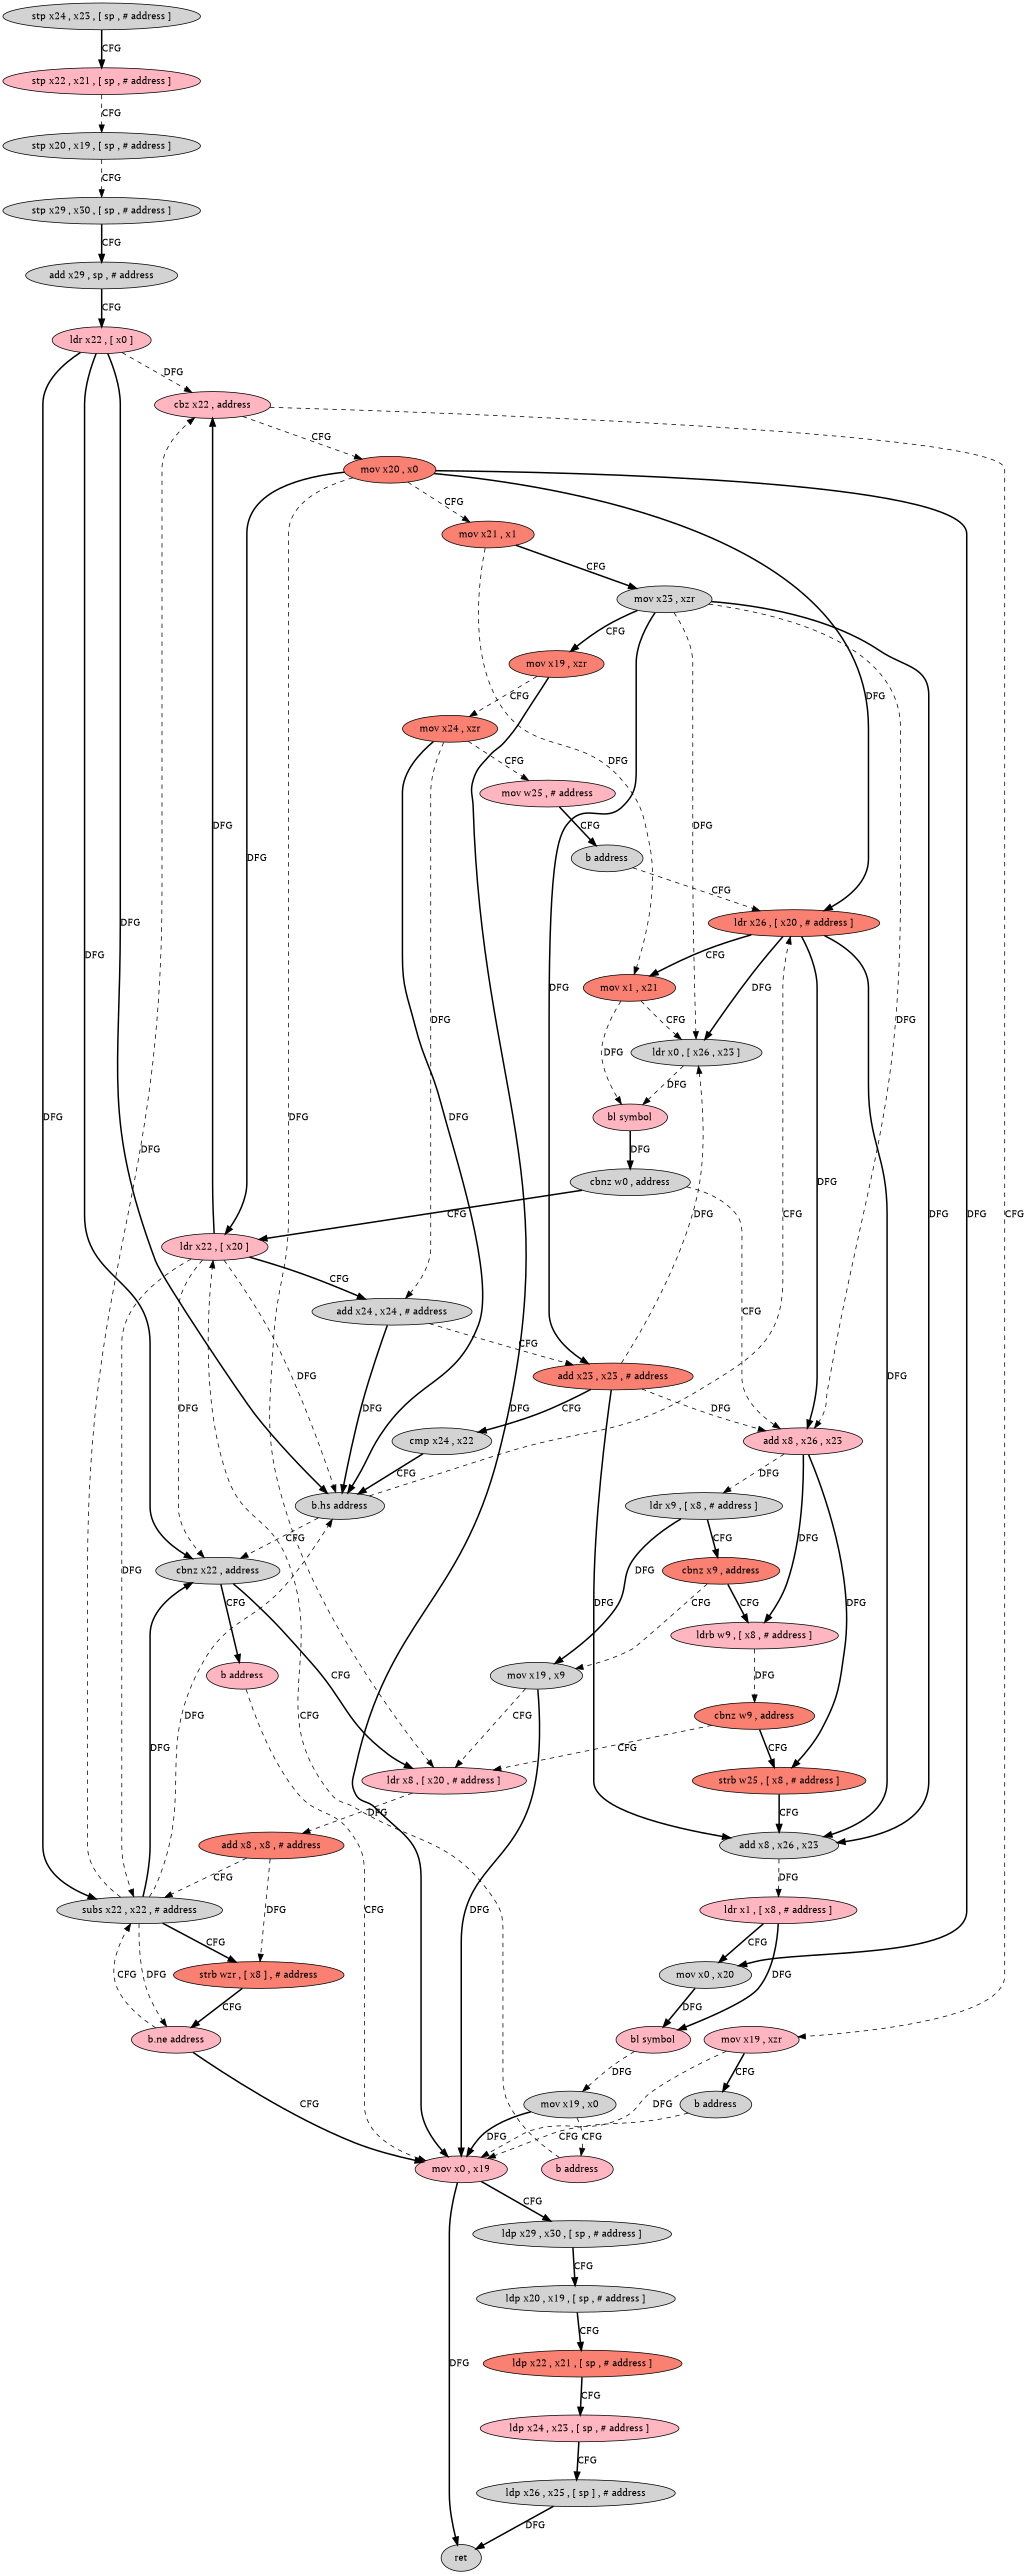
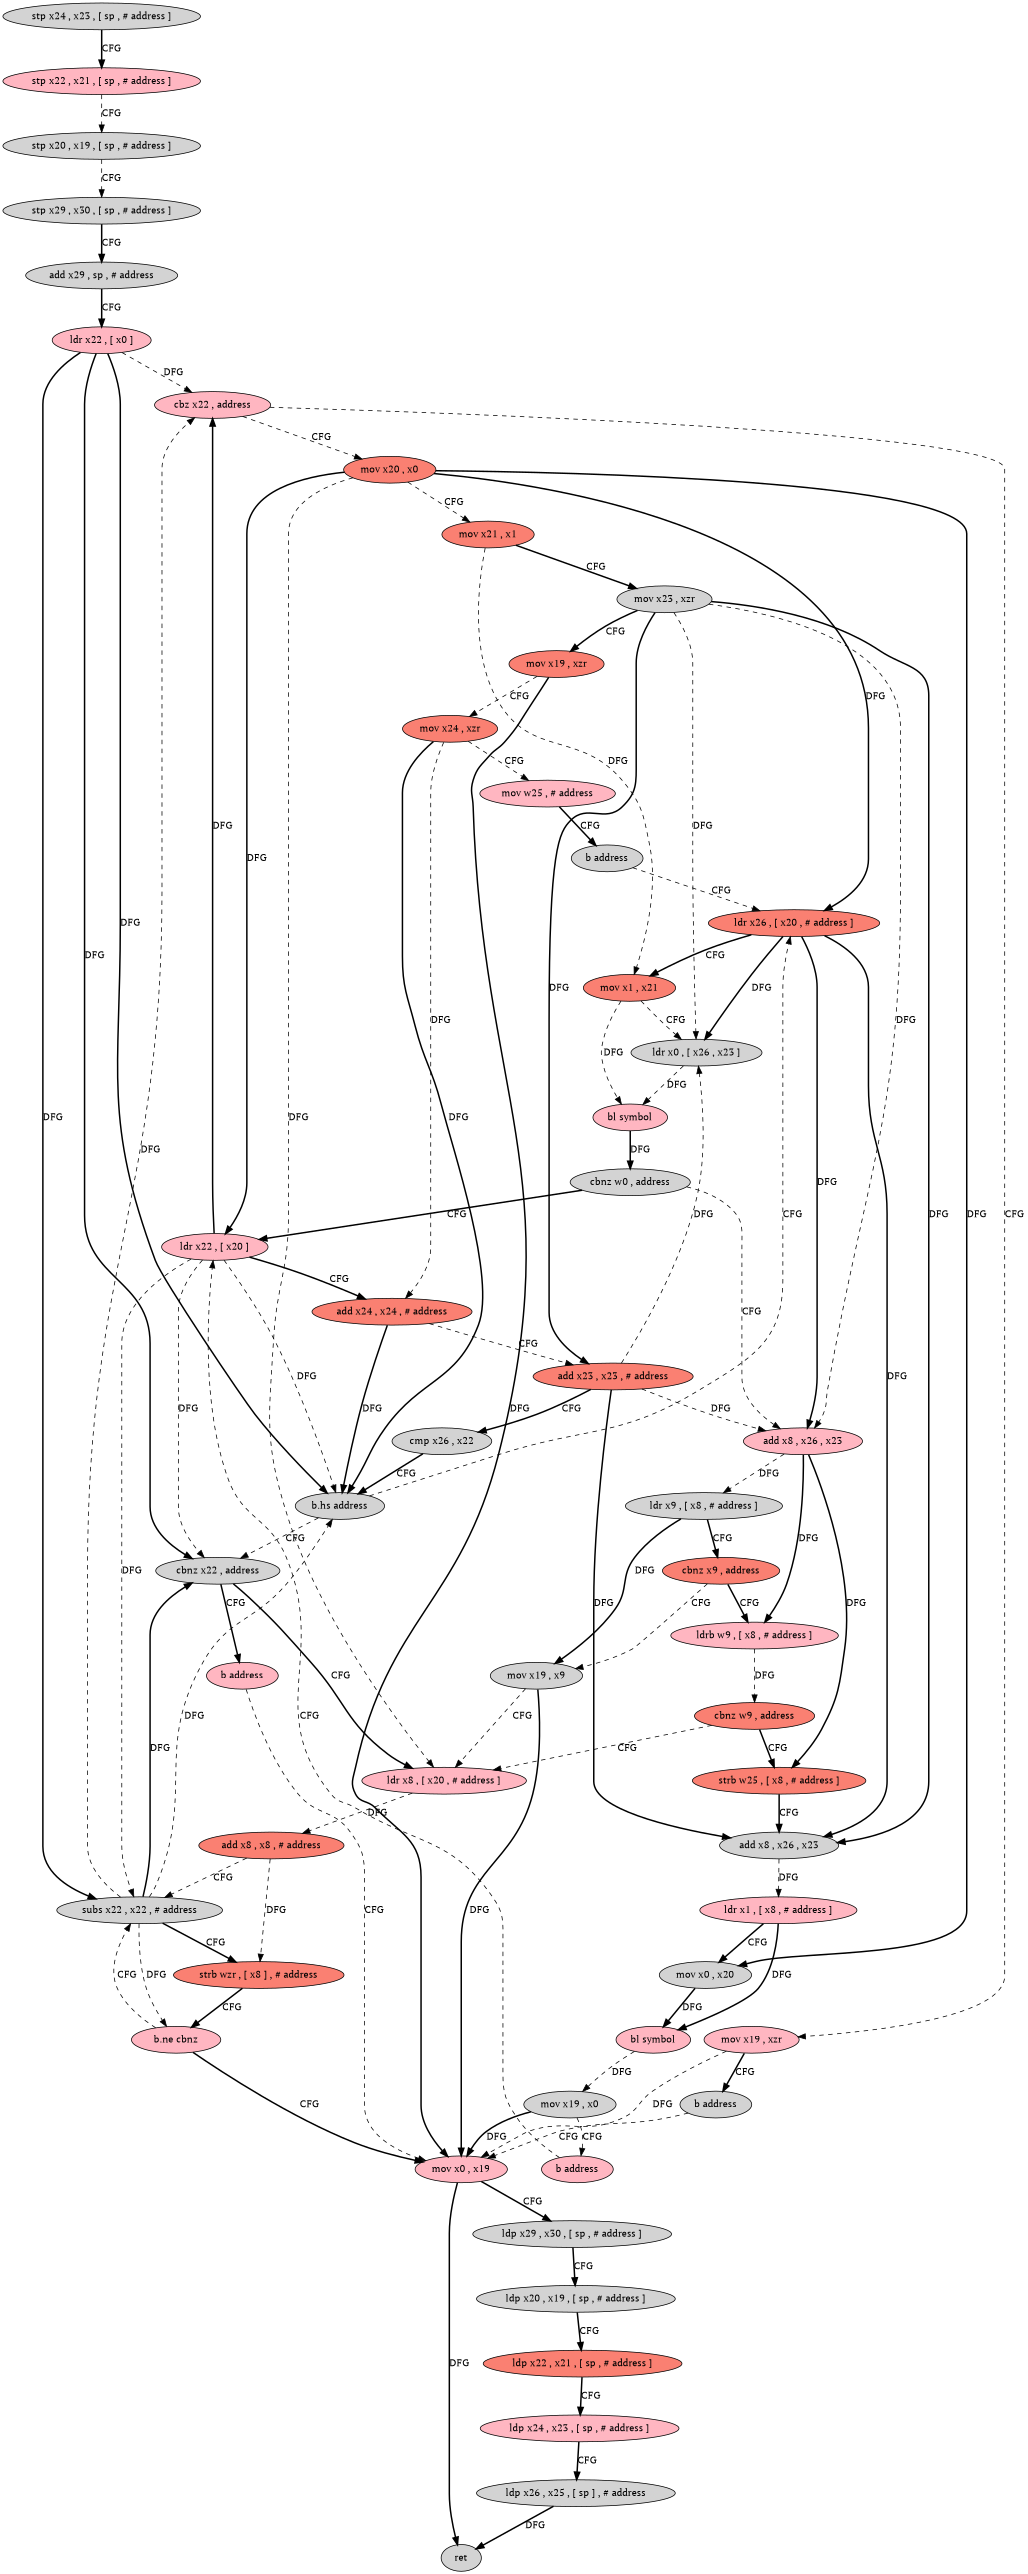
node "add x24 , x24 , # address": fillcolor lightgrey -> salmon
node "cmp x24 , x22": label "cmp x24 , x22" -> "cmp x26 , x22"
node "b.ne address": label "b.ne address" -> "b.ne cbnz"
